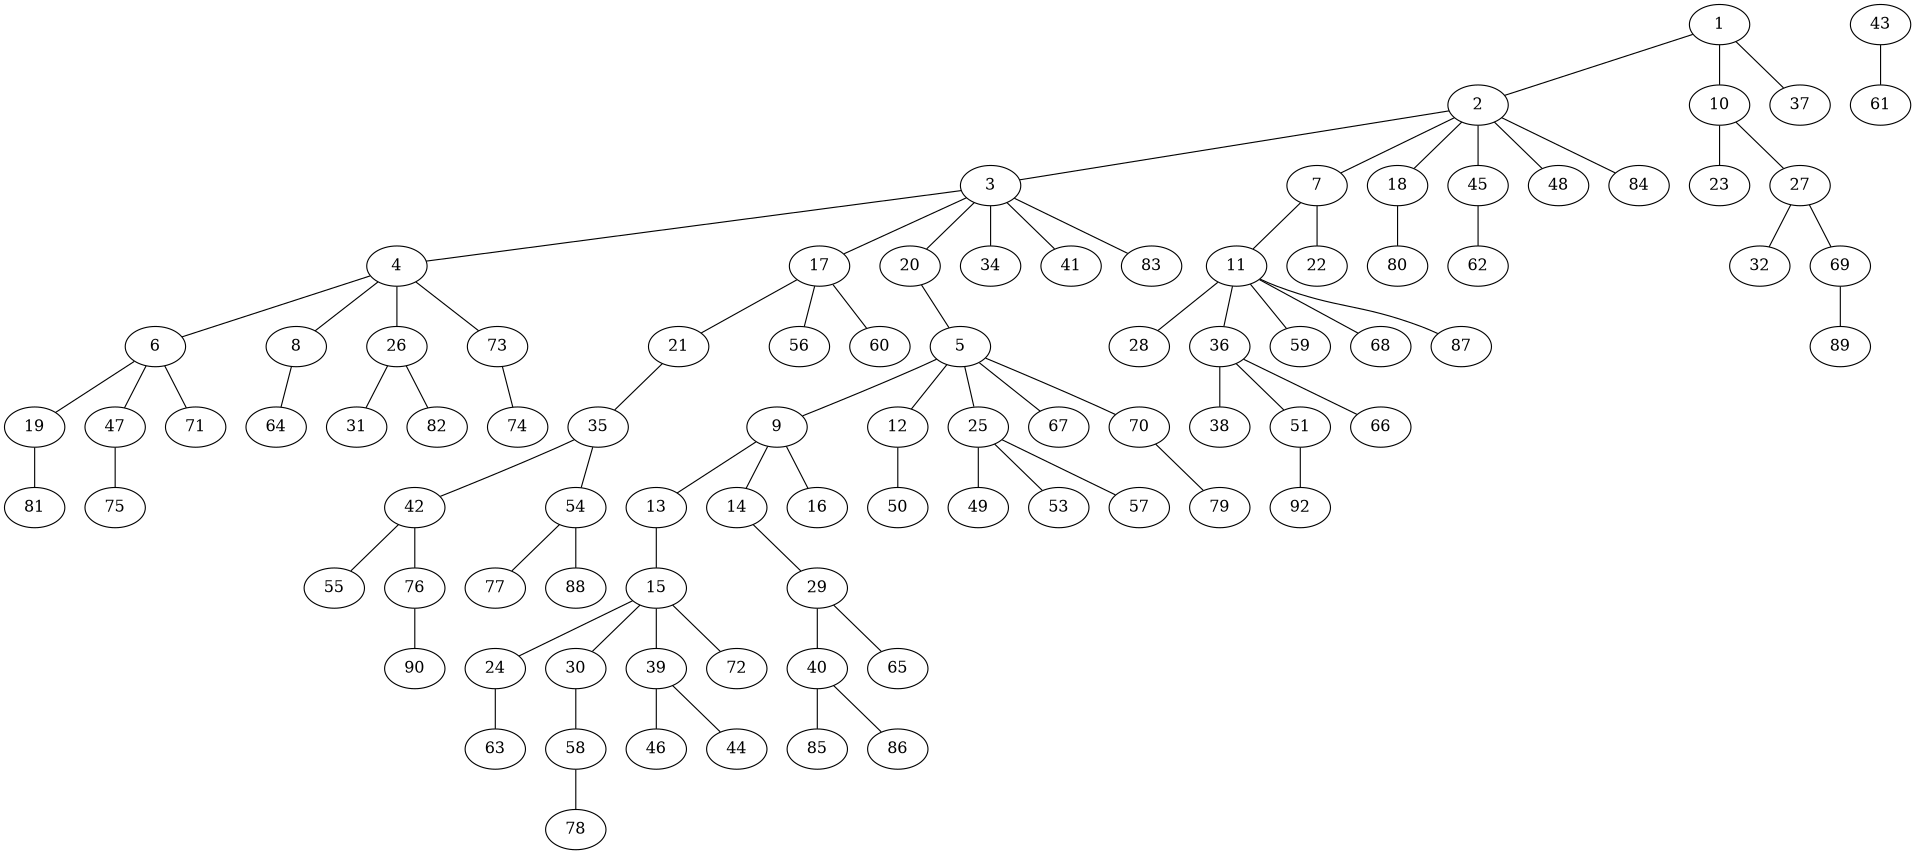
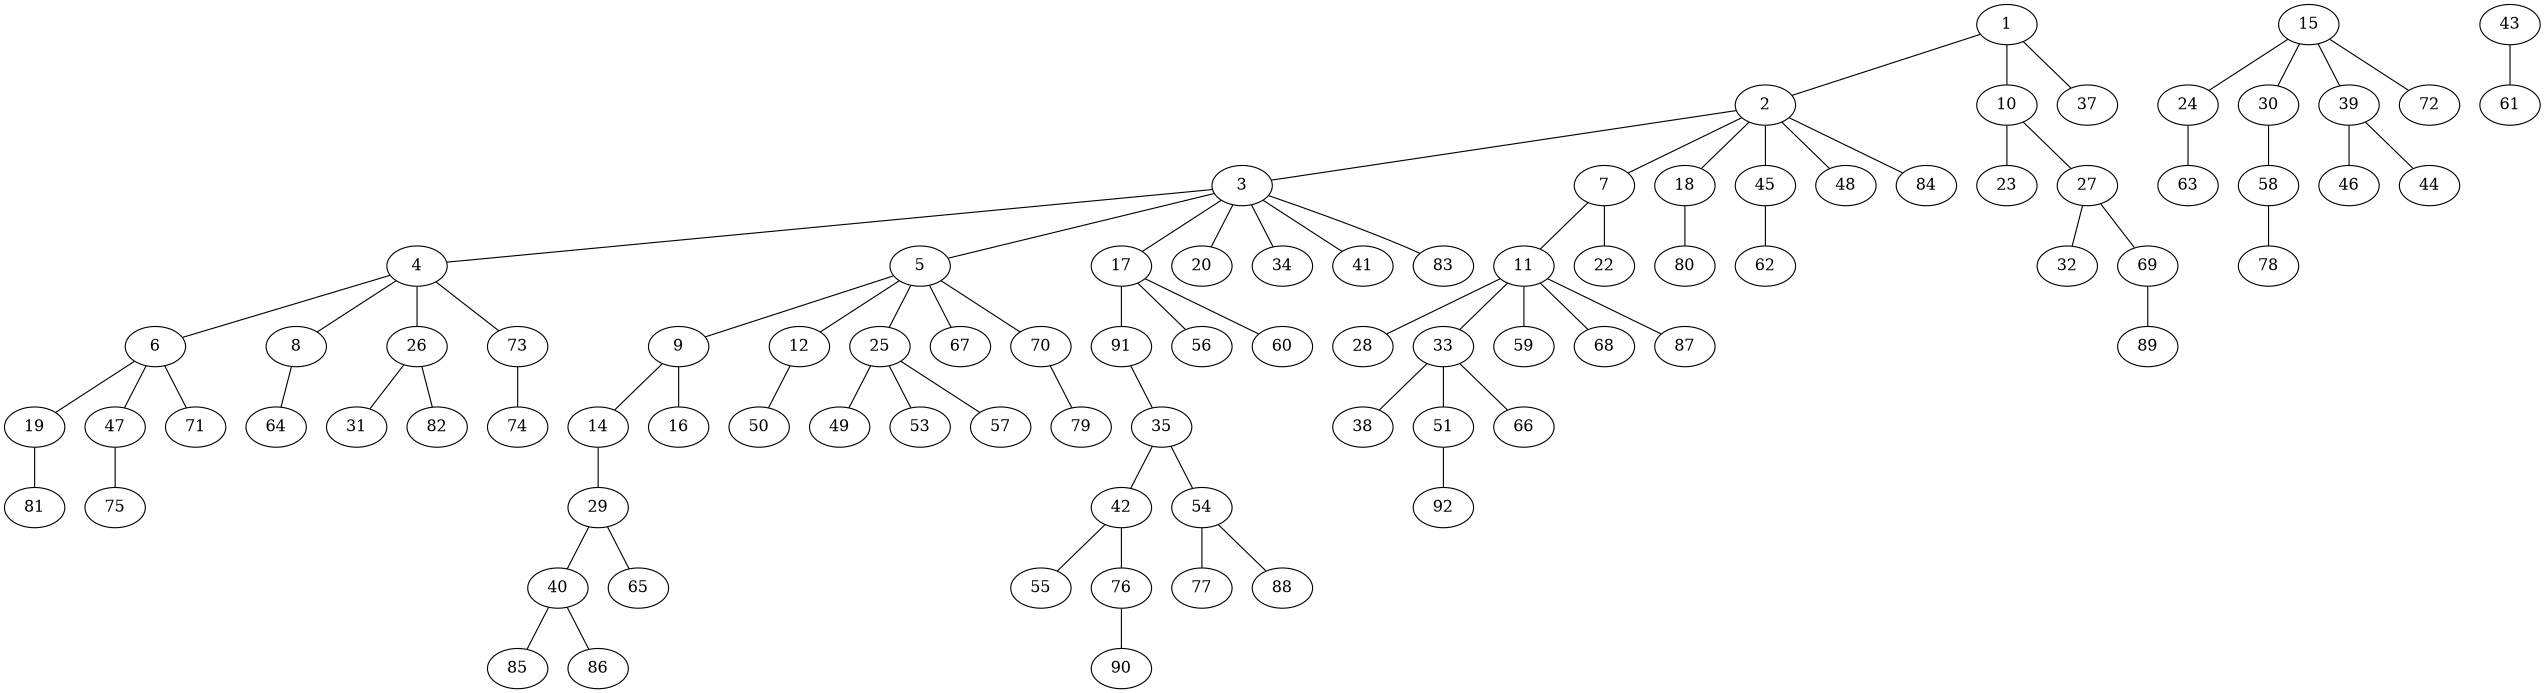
edge "20" -- "5": now "3" -- "5"
node "21": label "21" -> "91"
node "36": label "36" -> "33"
node "13": removed
